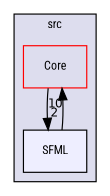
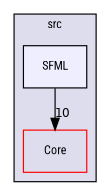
edge "Core" -> "SFML": removed
